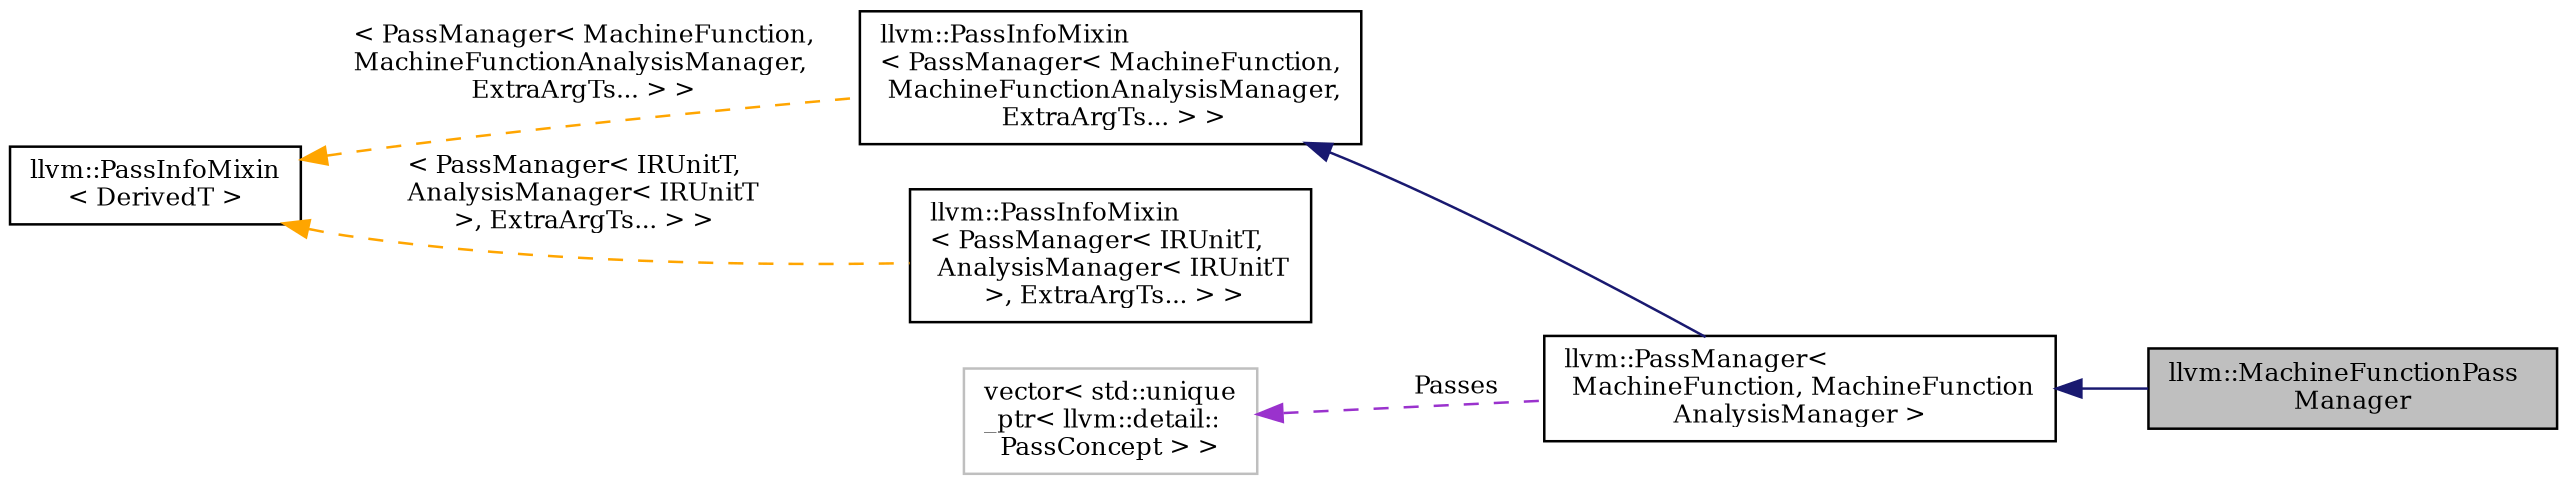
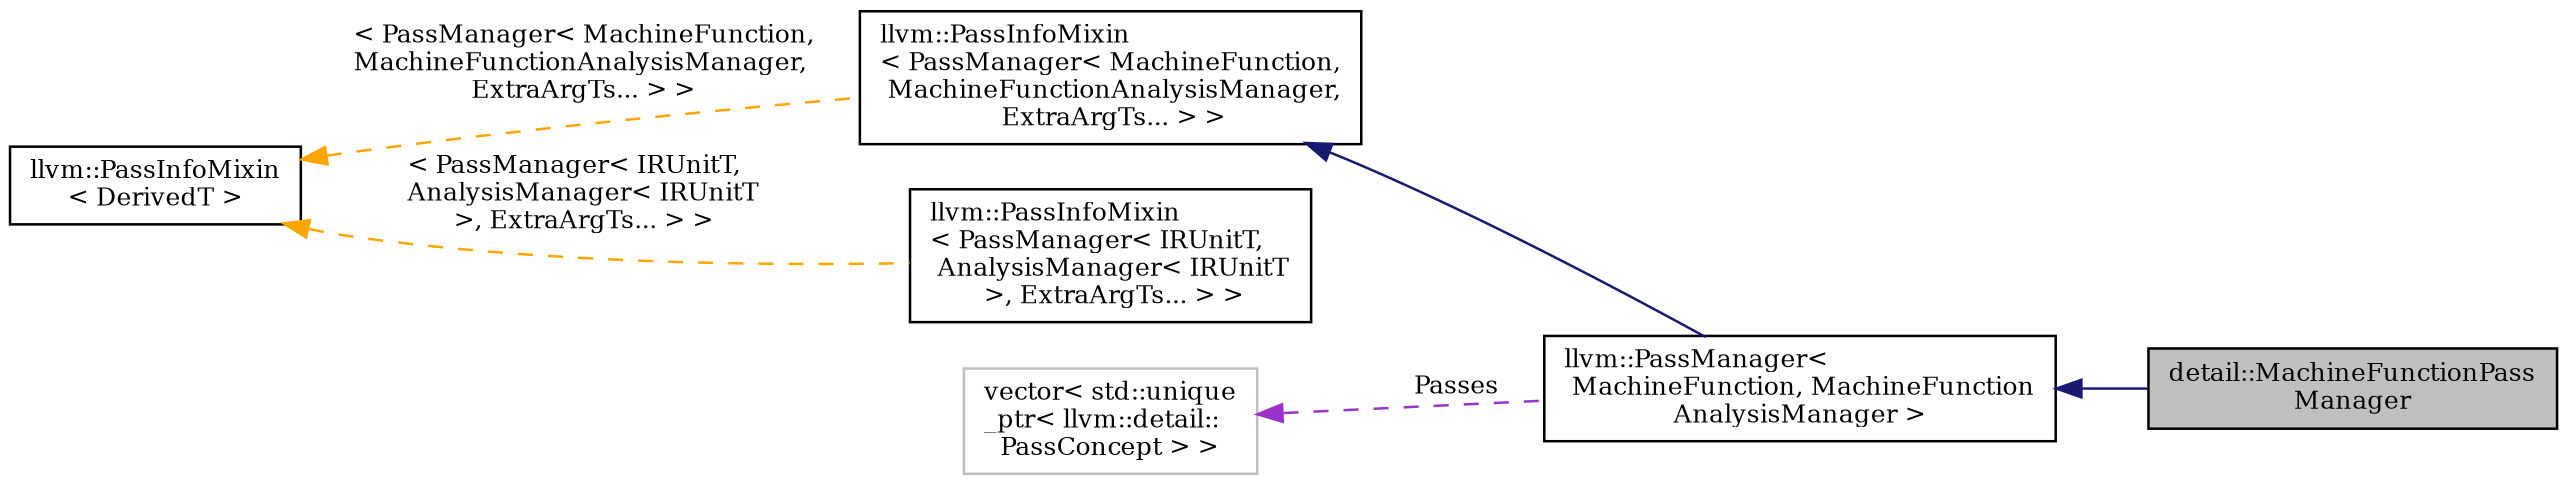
node "llvm::MachineFunctionPass Manager": label "llvm::MachineFunctionPass Manager" -> "detail::MachineFunctionPass Manager"
